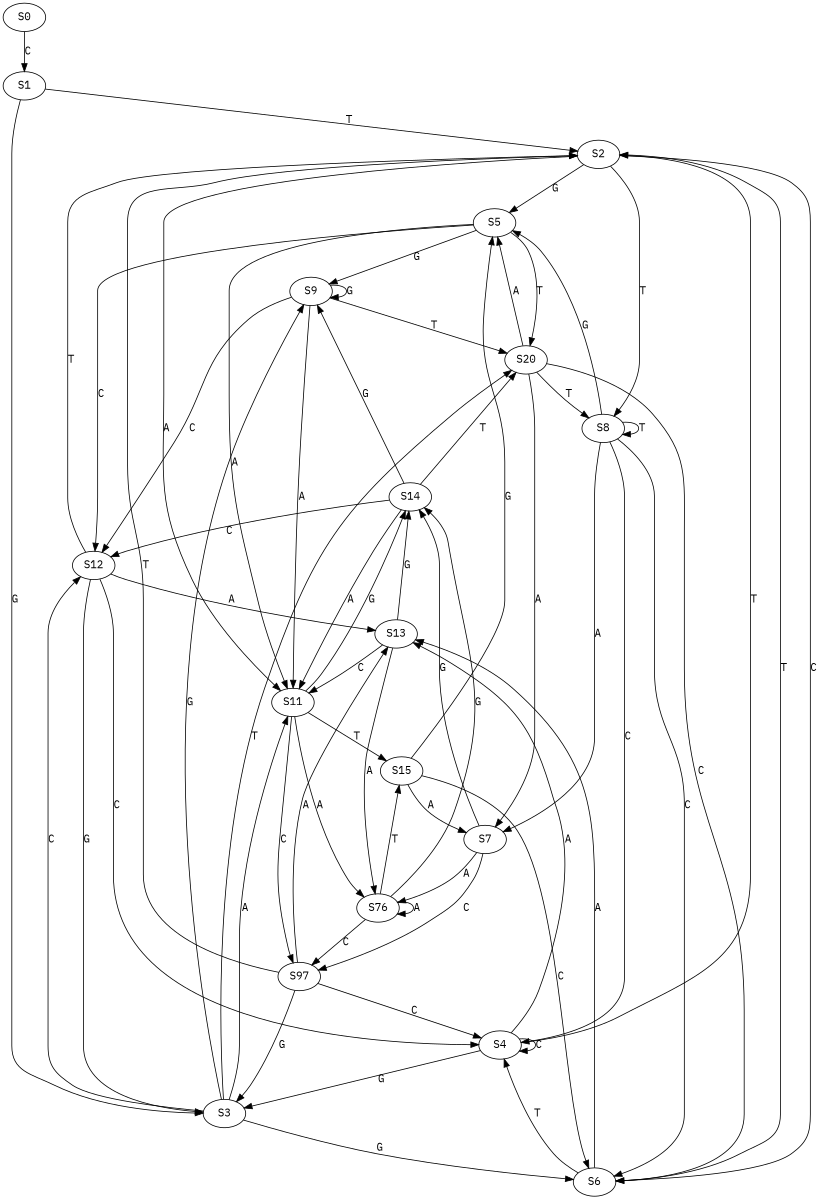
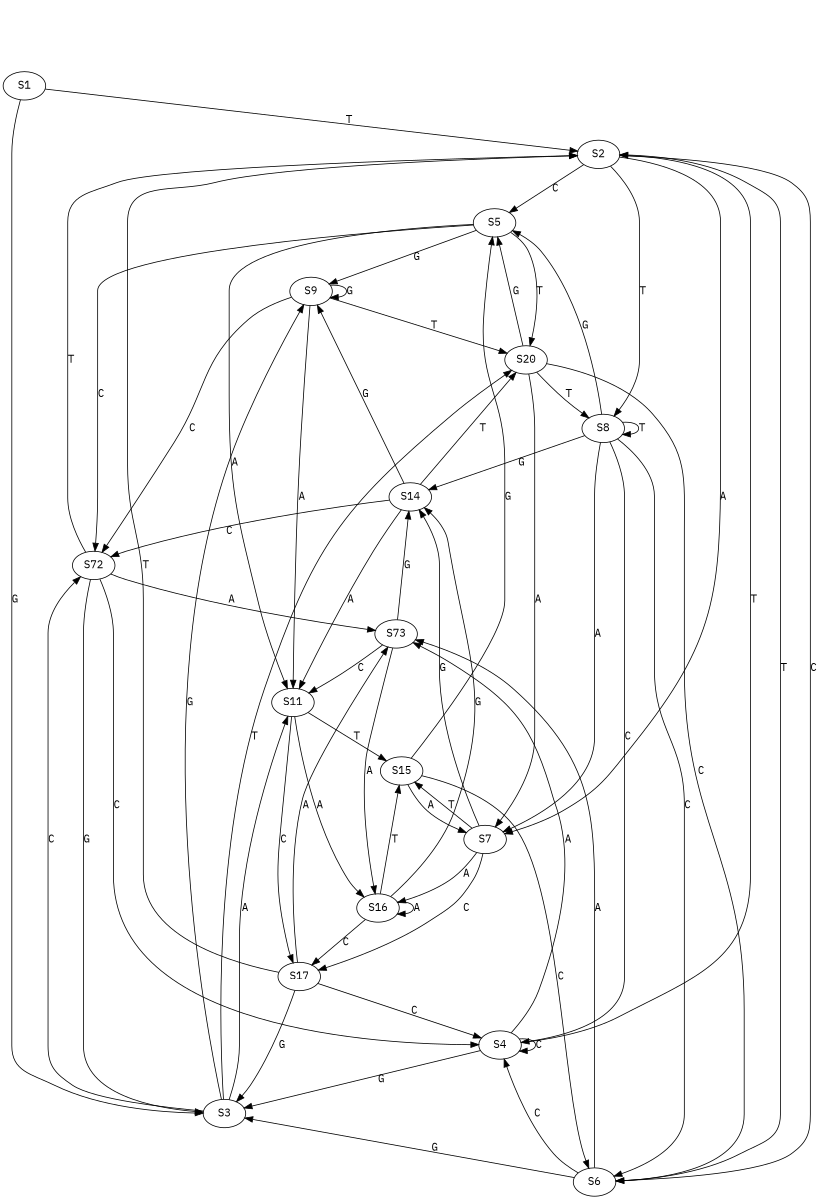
node "S0": removed
edge "S2" -> "S5": label "G" -> "C"
edge "S2" -> "S11": now "S2" -> "S7"
edge "S20" -> "S5": label "A" -> "G"
node "S12": label "S12" -> "S72"
edge "S11" -> "S14": now "S8" -> "S14"
node "S13": label "S13" -> "S73"
edge "S7" -> "S15": added, label "T"
node "S76": label "S76" -> "S16"
node "S97": label "S97" -> "S17"
edge "S6" -> "S4": label "T" -> "C"
edge "S3" -> "S6": reversed
